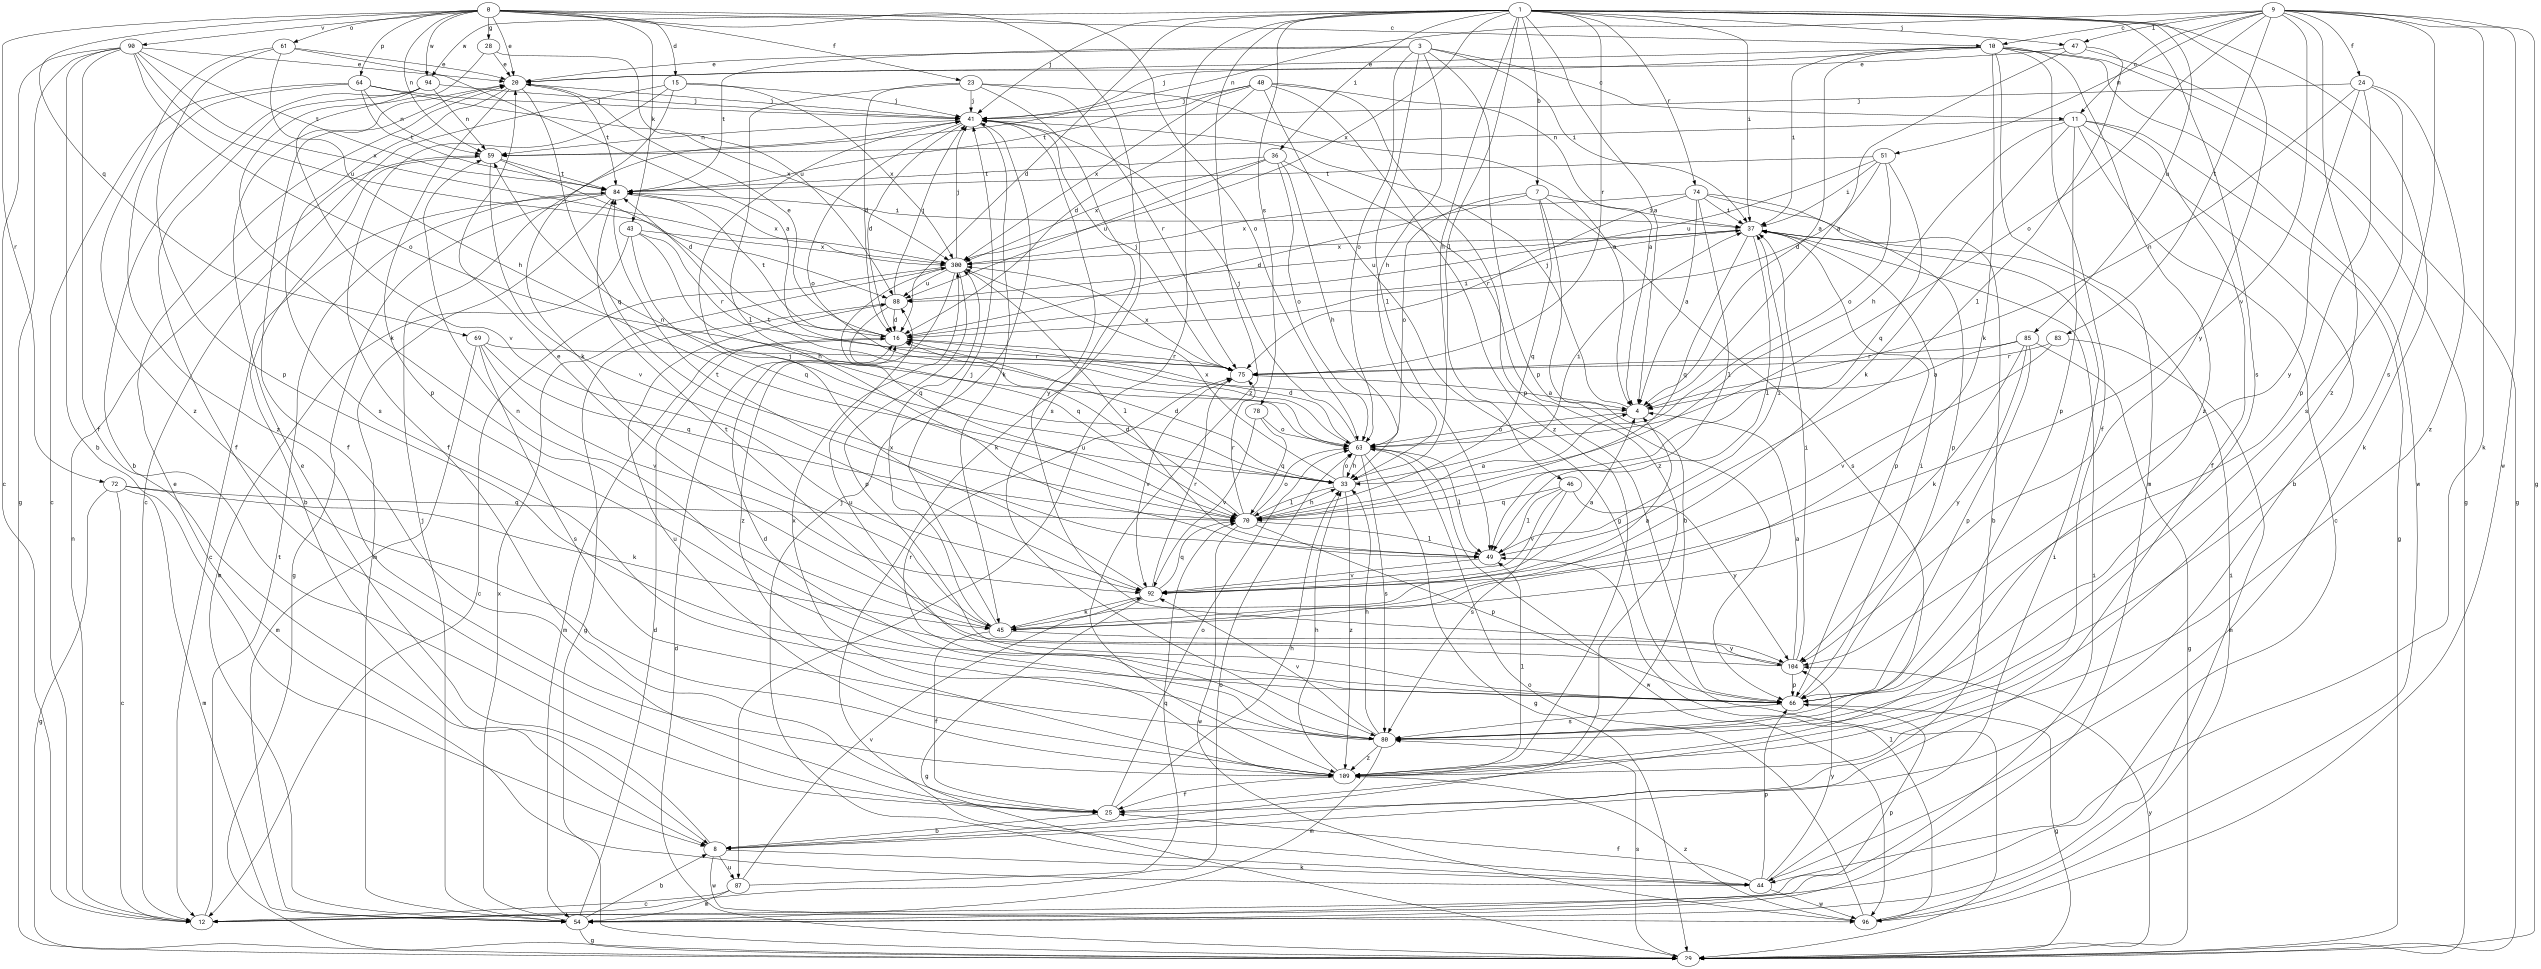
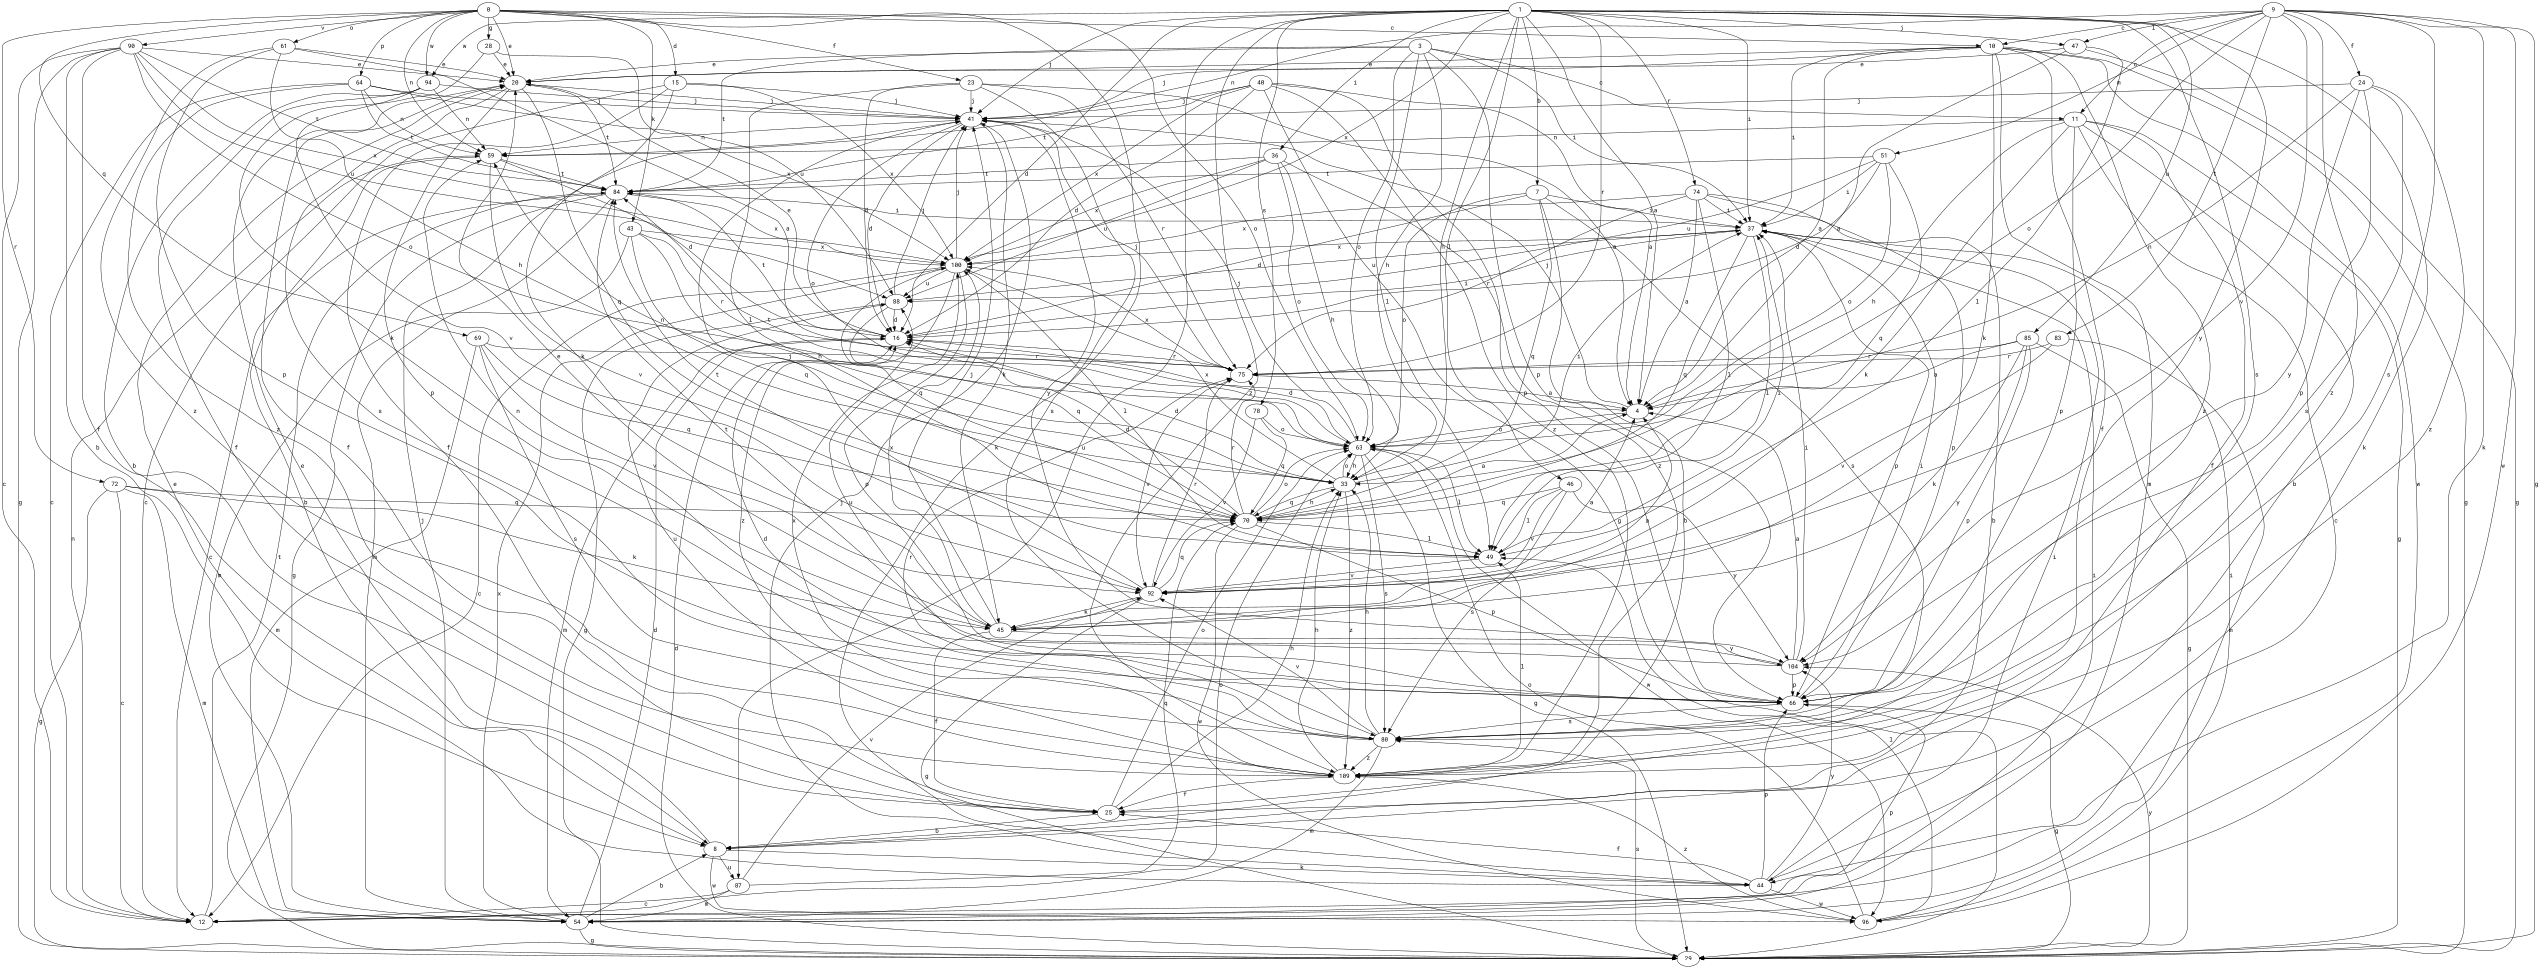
node "300": label "300" -> "100"
edge "33" -> "70": label "l" -> "q"
